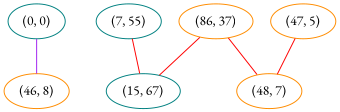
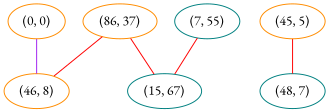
node "(0, 0)": color teal -> darkorange
node "(47, 5)": label "(47, 5)" -> "(45, 5)"
edge "(86, 37)" -- "(48, 7)": now "(86, 37)" -- "(46, 8)"
node "(48, 7)": color darkorange -> teal
